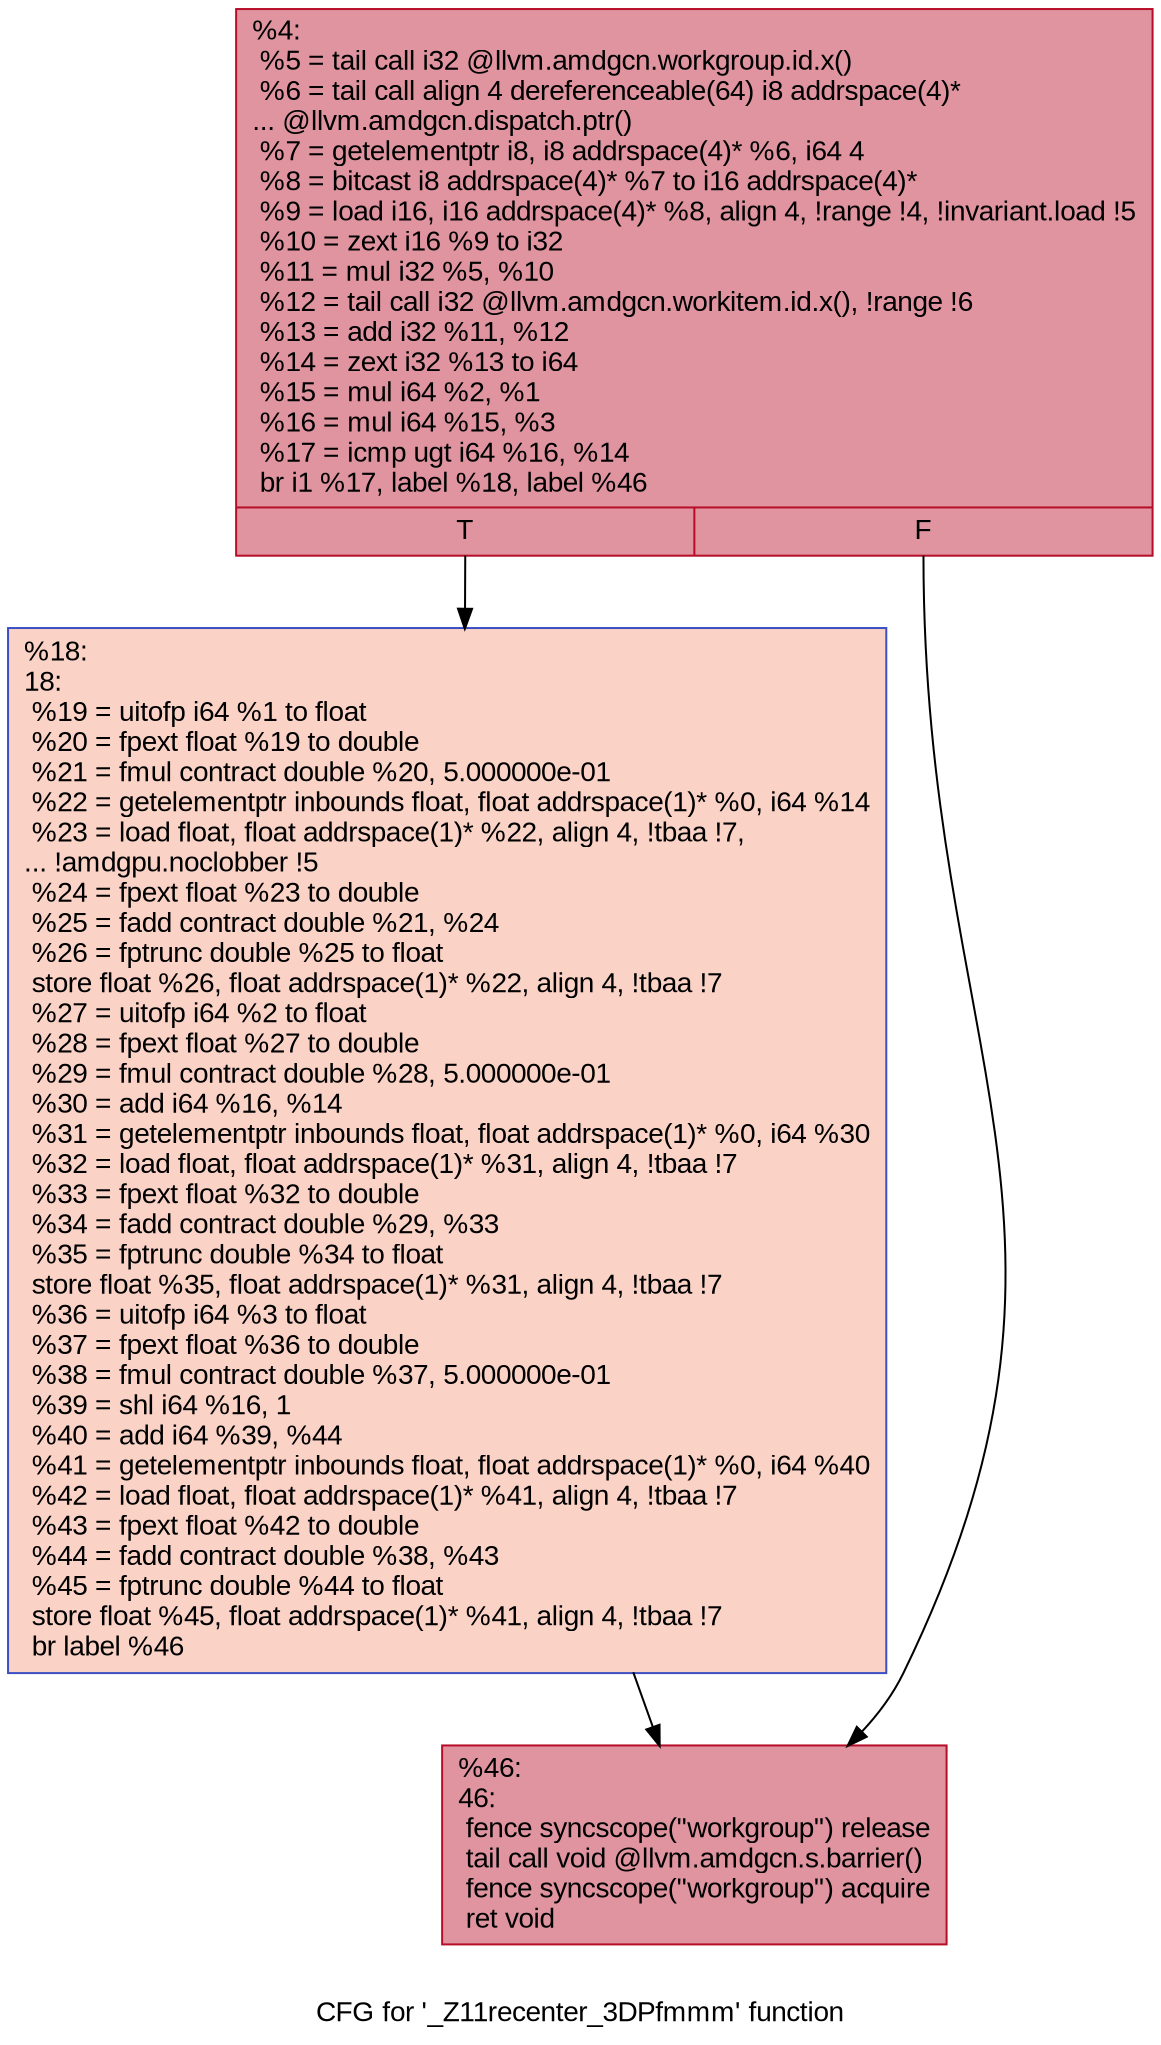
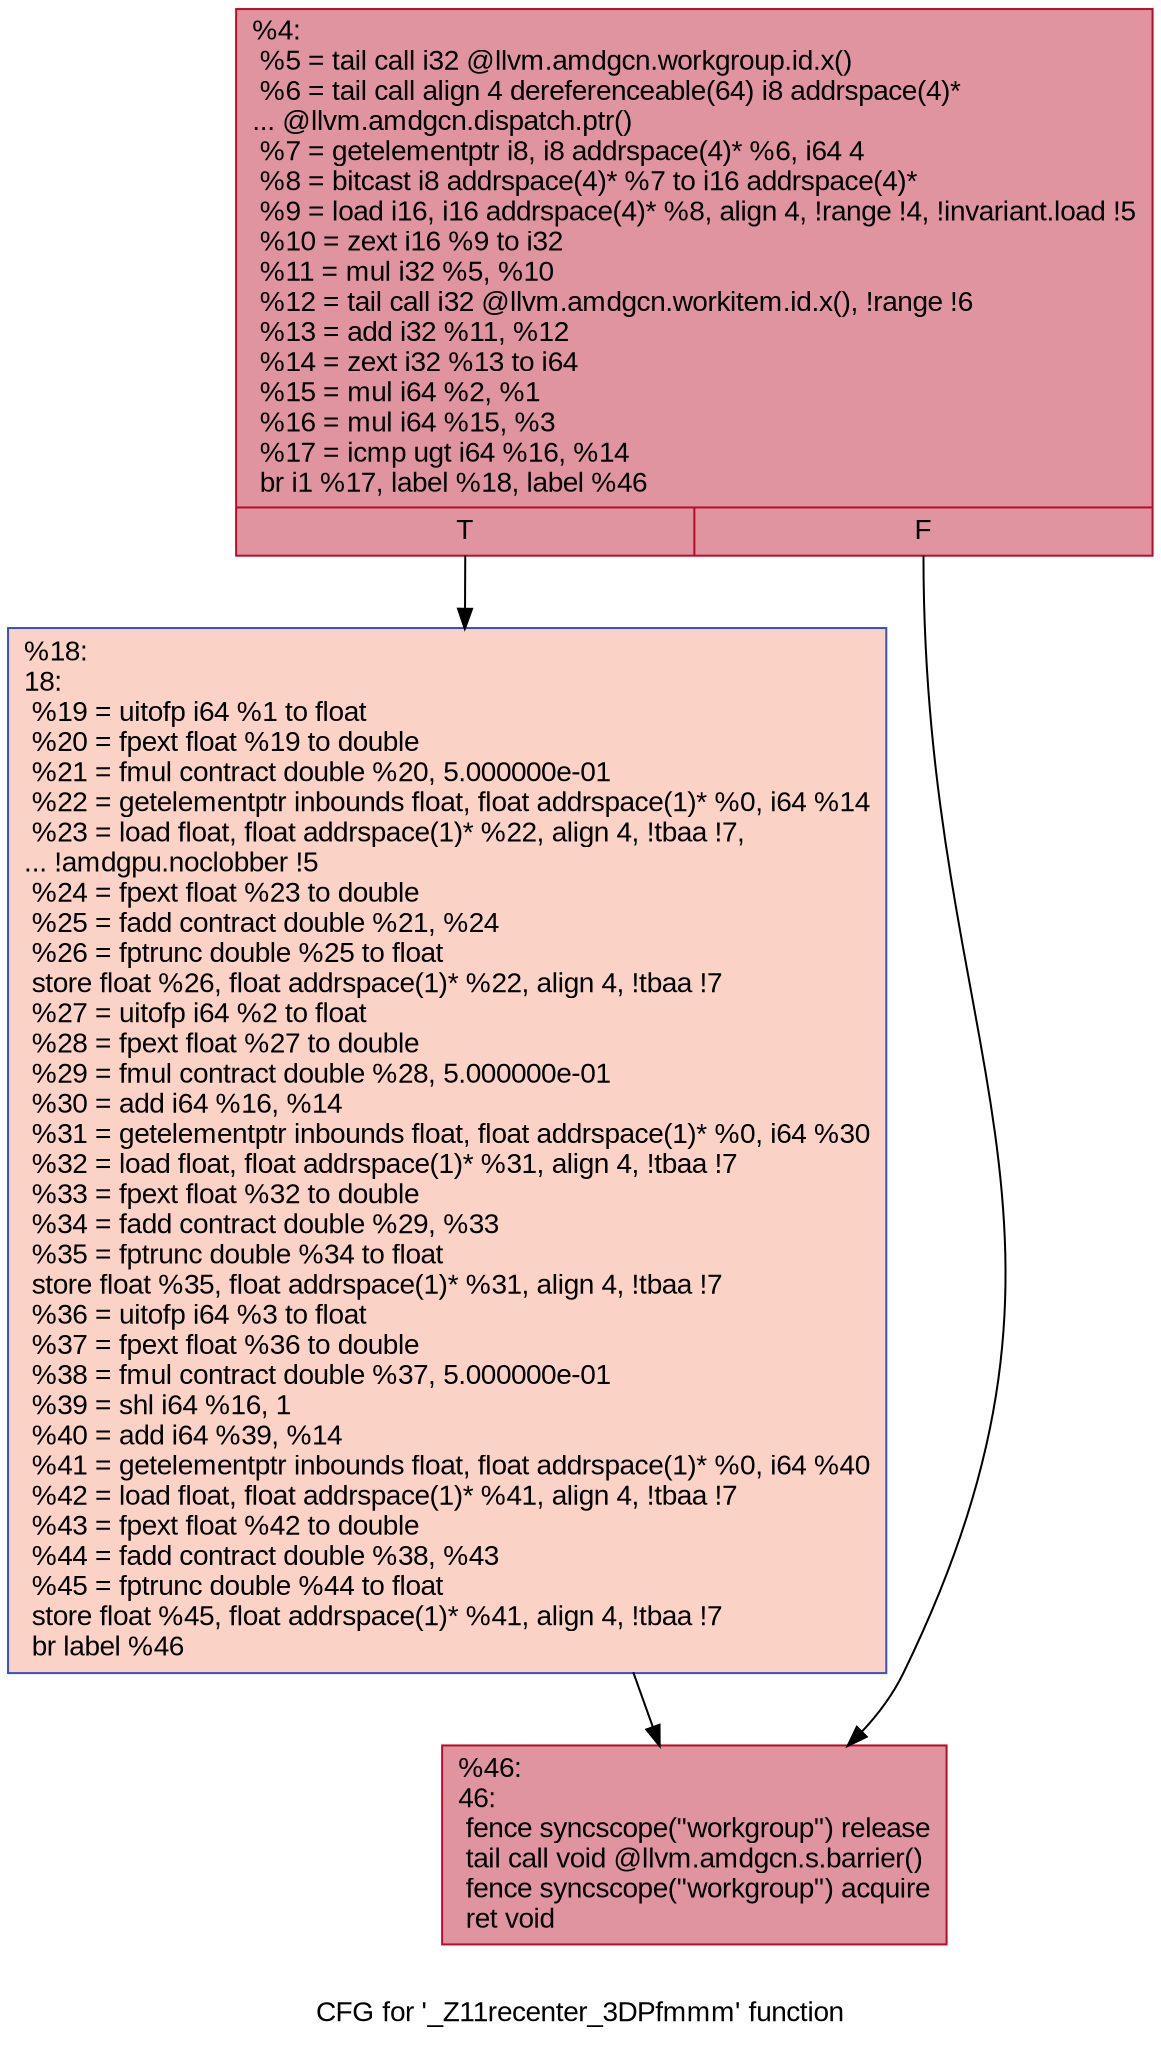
node "%18:": text "%40 = add i64 %39, %44" -> "%40 = add i64 %39, %14"
